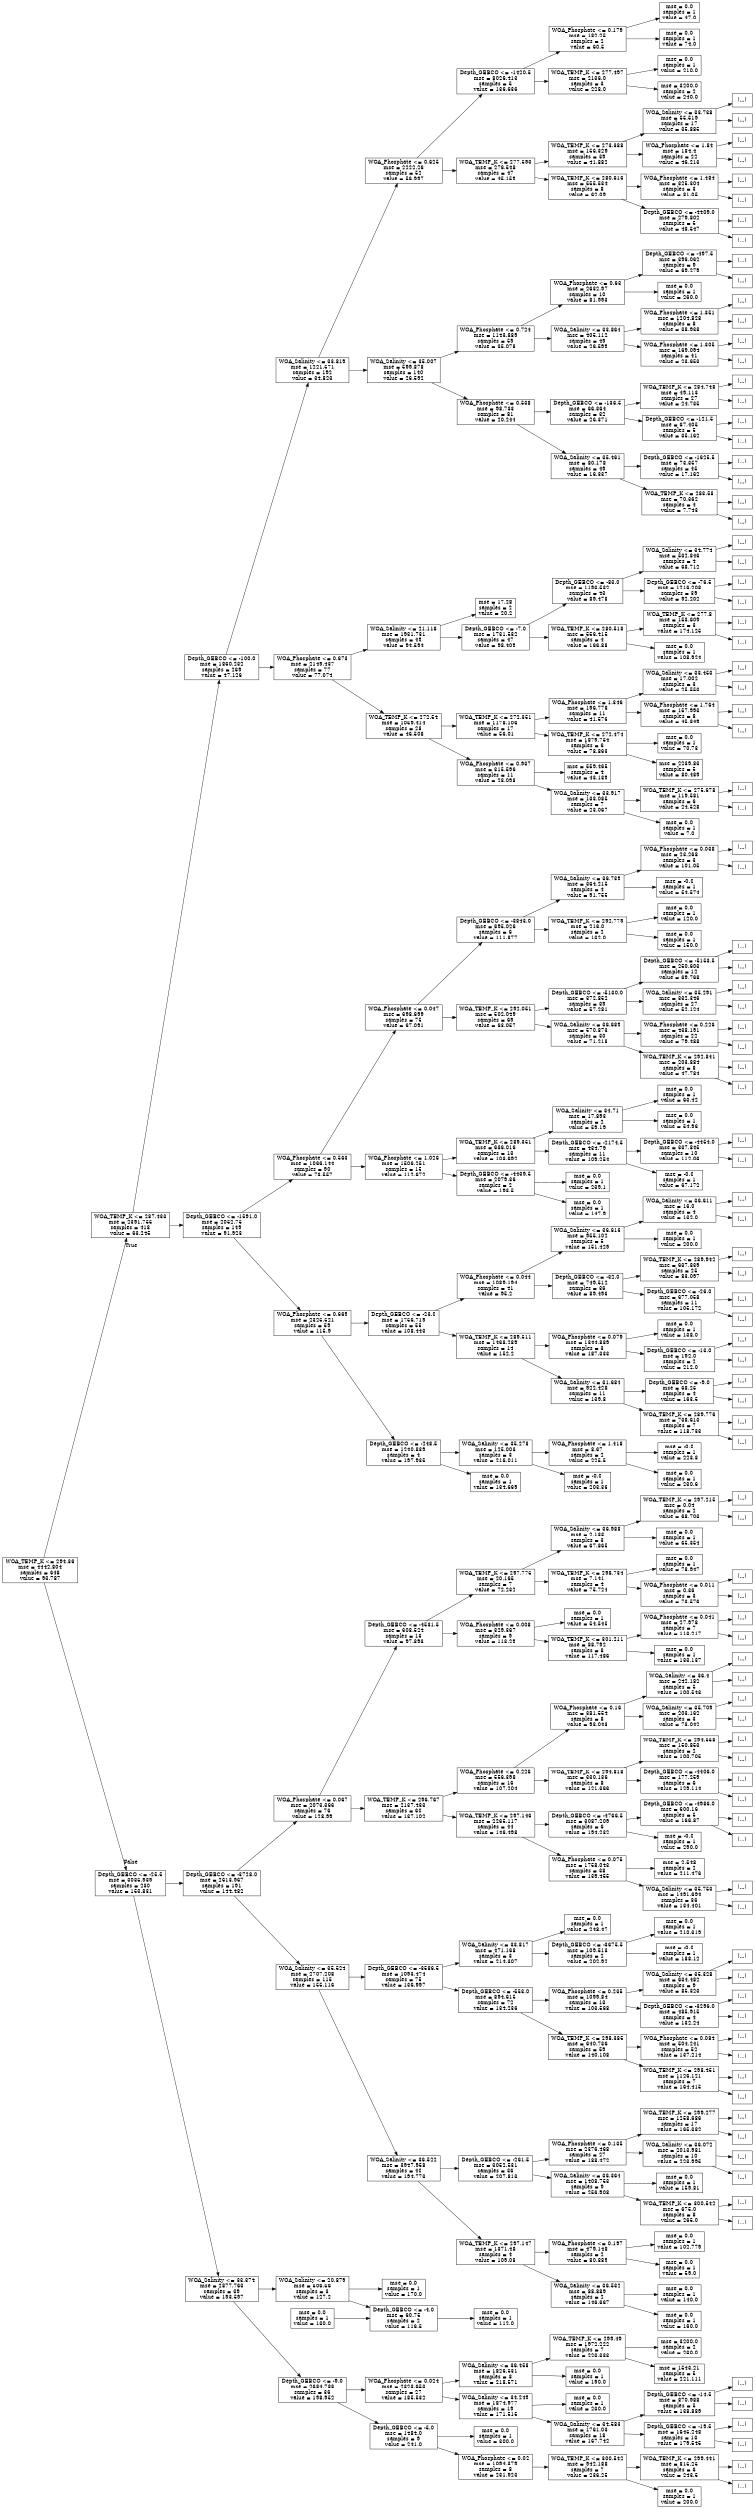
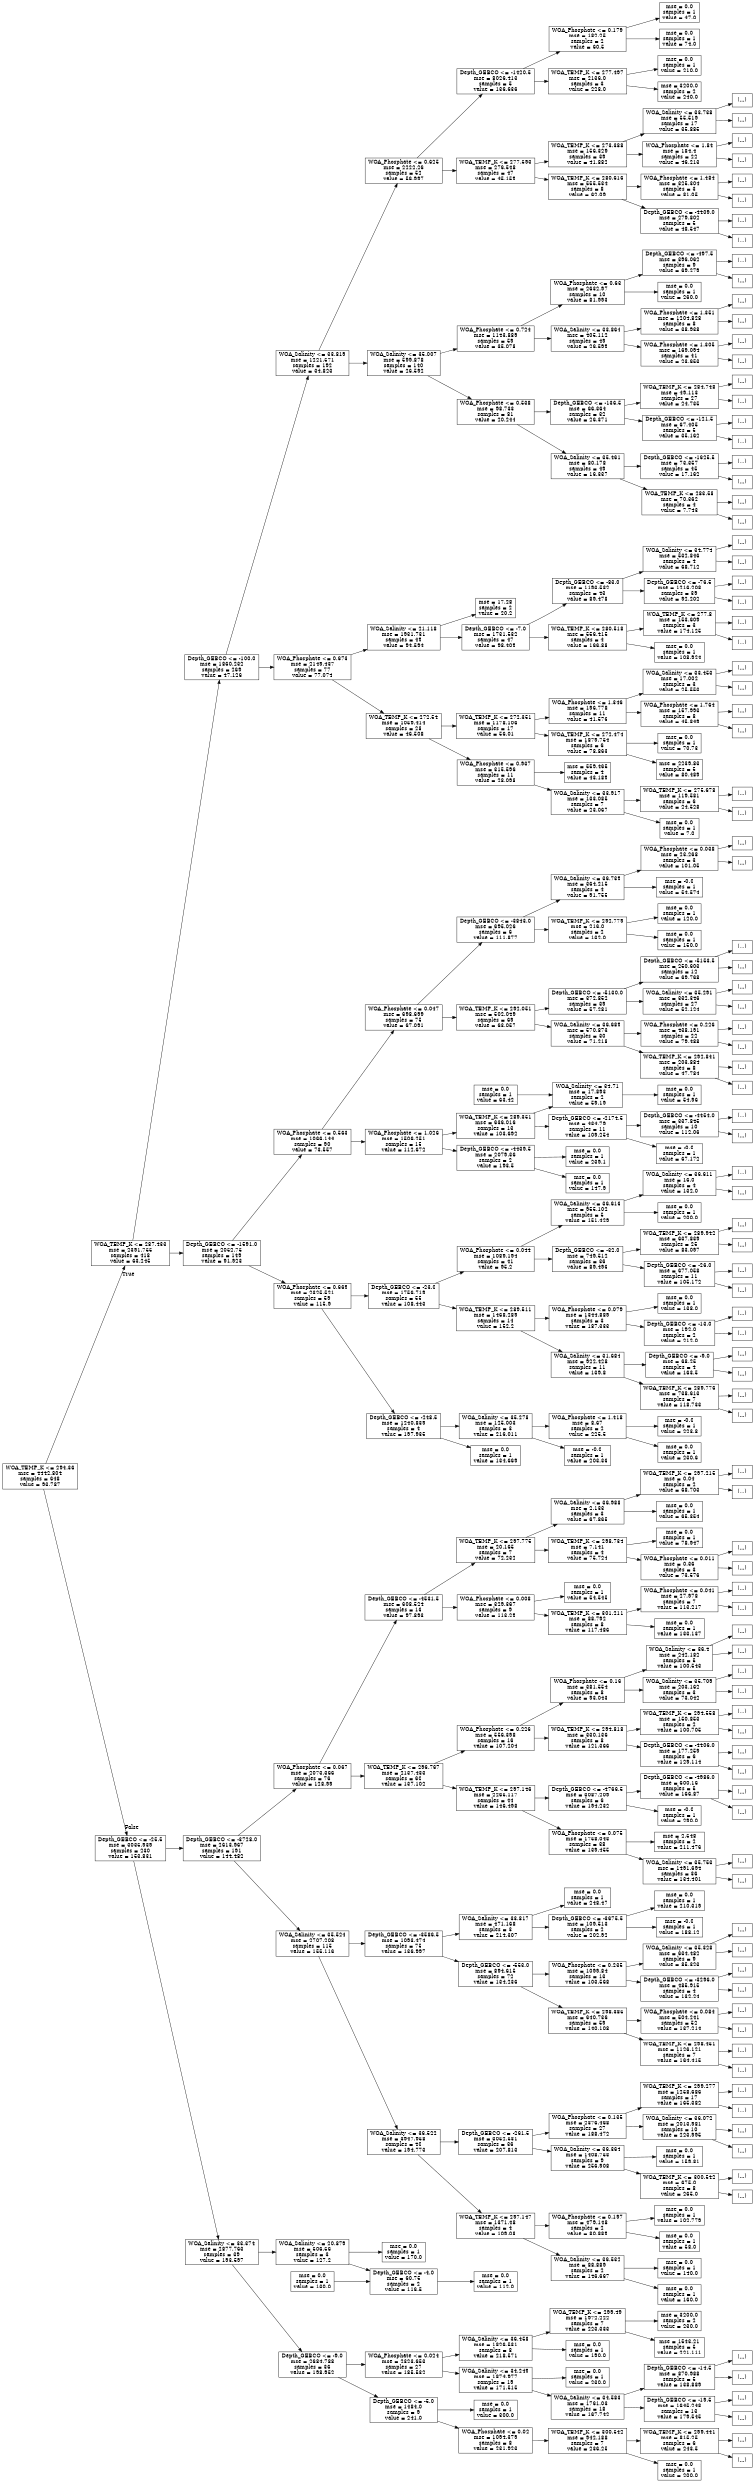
edge "WOA_Salinity <= 34.71 mse = 17.893 samples = 2 value = 59.19" -> "mse = 0.0 samples = 1 value = 63.42": reversed
node "mse = 0.0 samples = 1 value = 59.0": label "mse = 0.0 samples = 1 value = 59.0" -> "mse = 0.0 samples = 1 value = 58.0"
